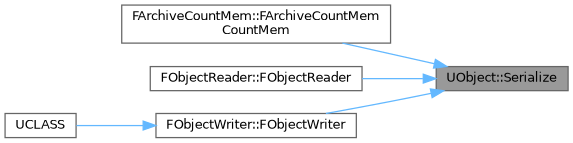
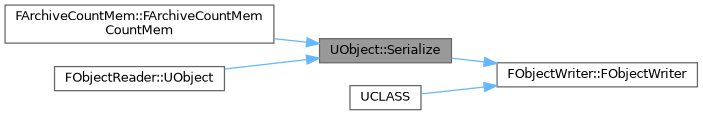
node "FObjectReader::FObjectReader": label "FObjectReader::FObjectReader" -> "FObjectReader::UObject"
edge "FObjectWriter::FObjectWriter" -> "UObject::Serialize": reversed
